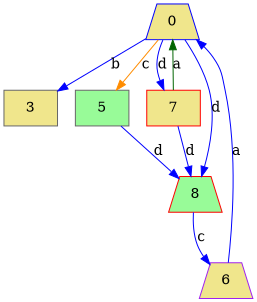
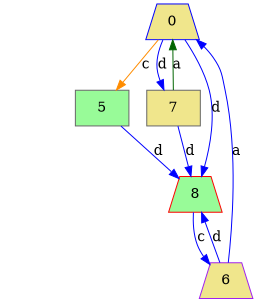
node "3": removed
node "7": color red -> gray40
edge "6" -> "8": added, label "d"
